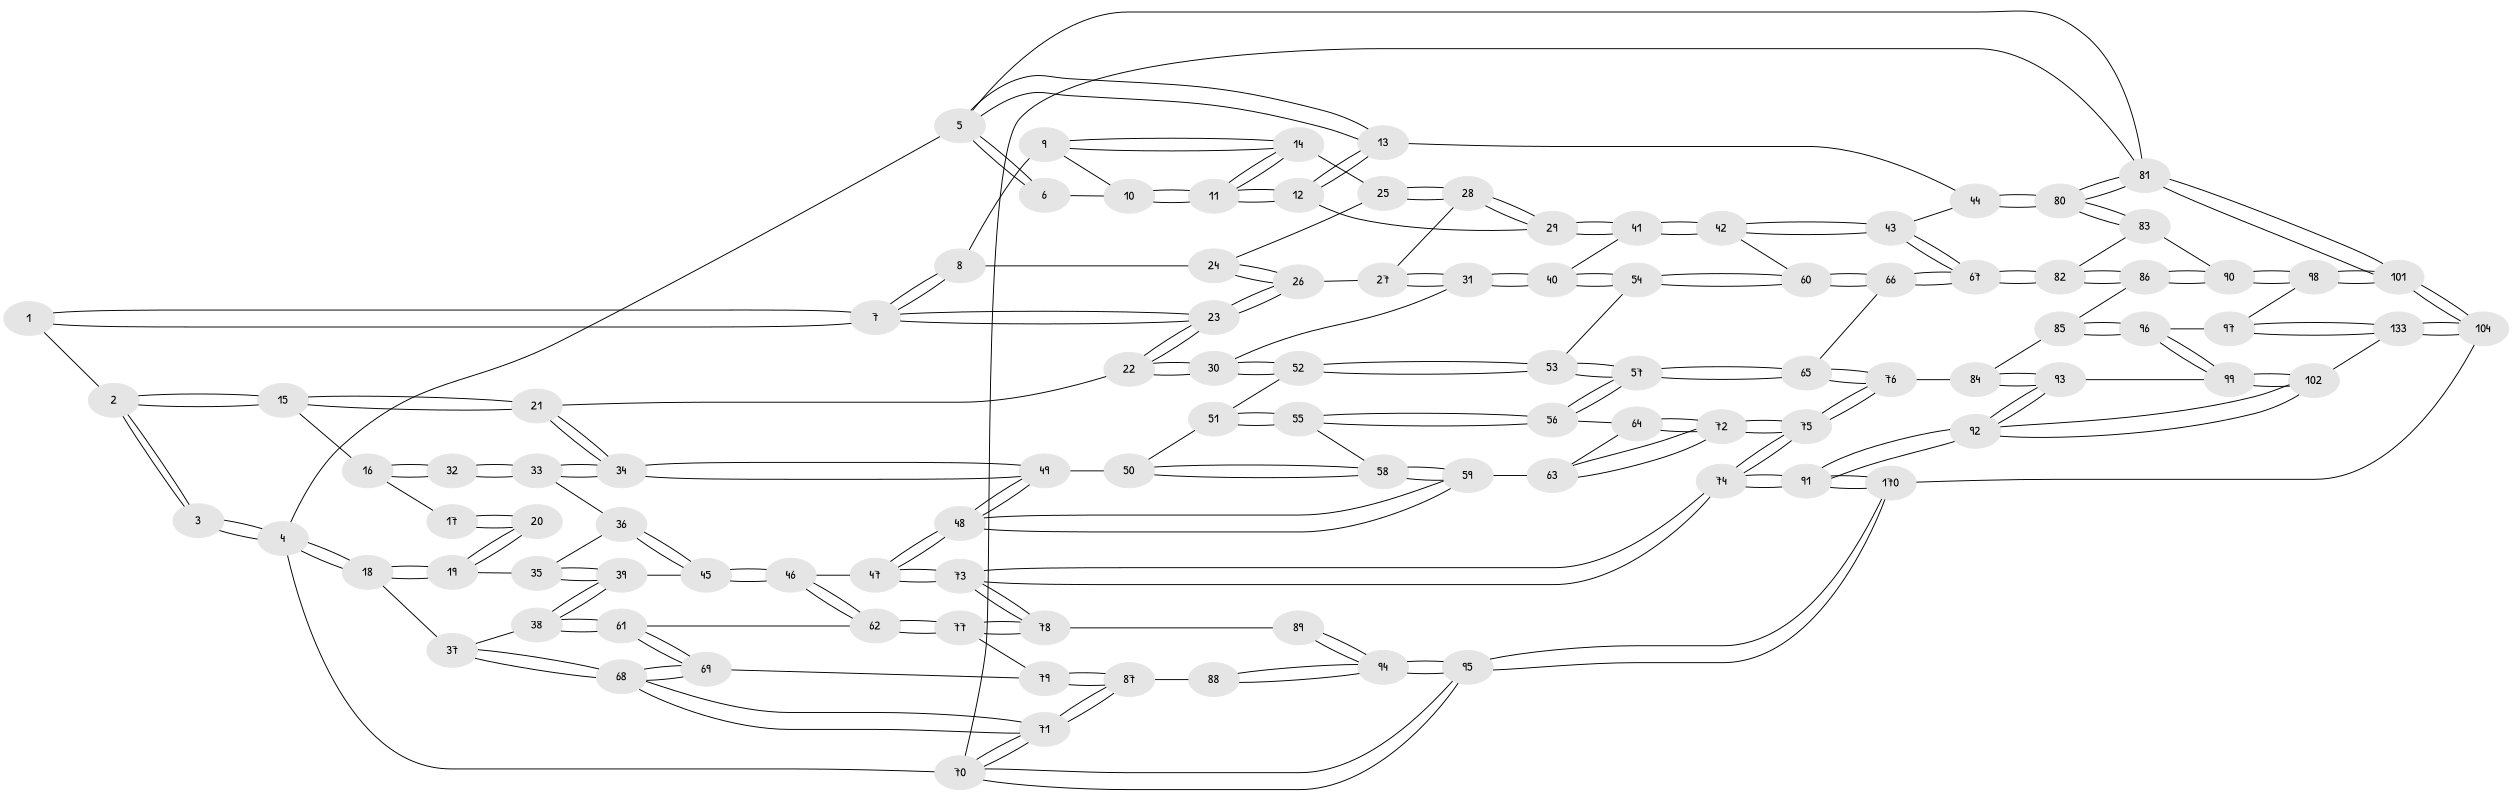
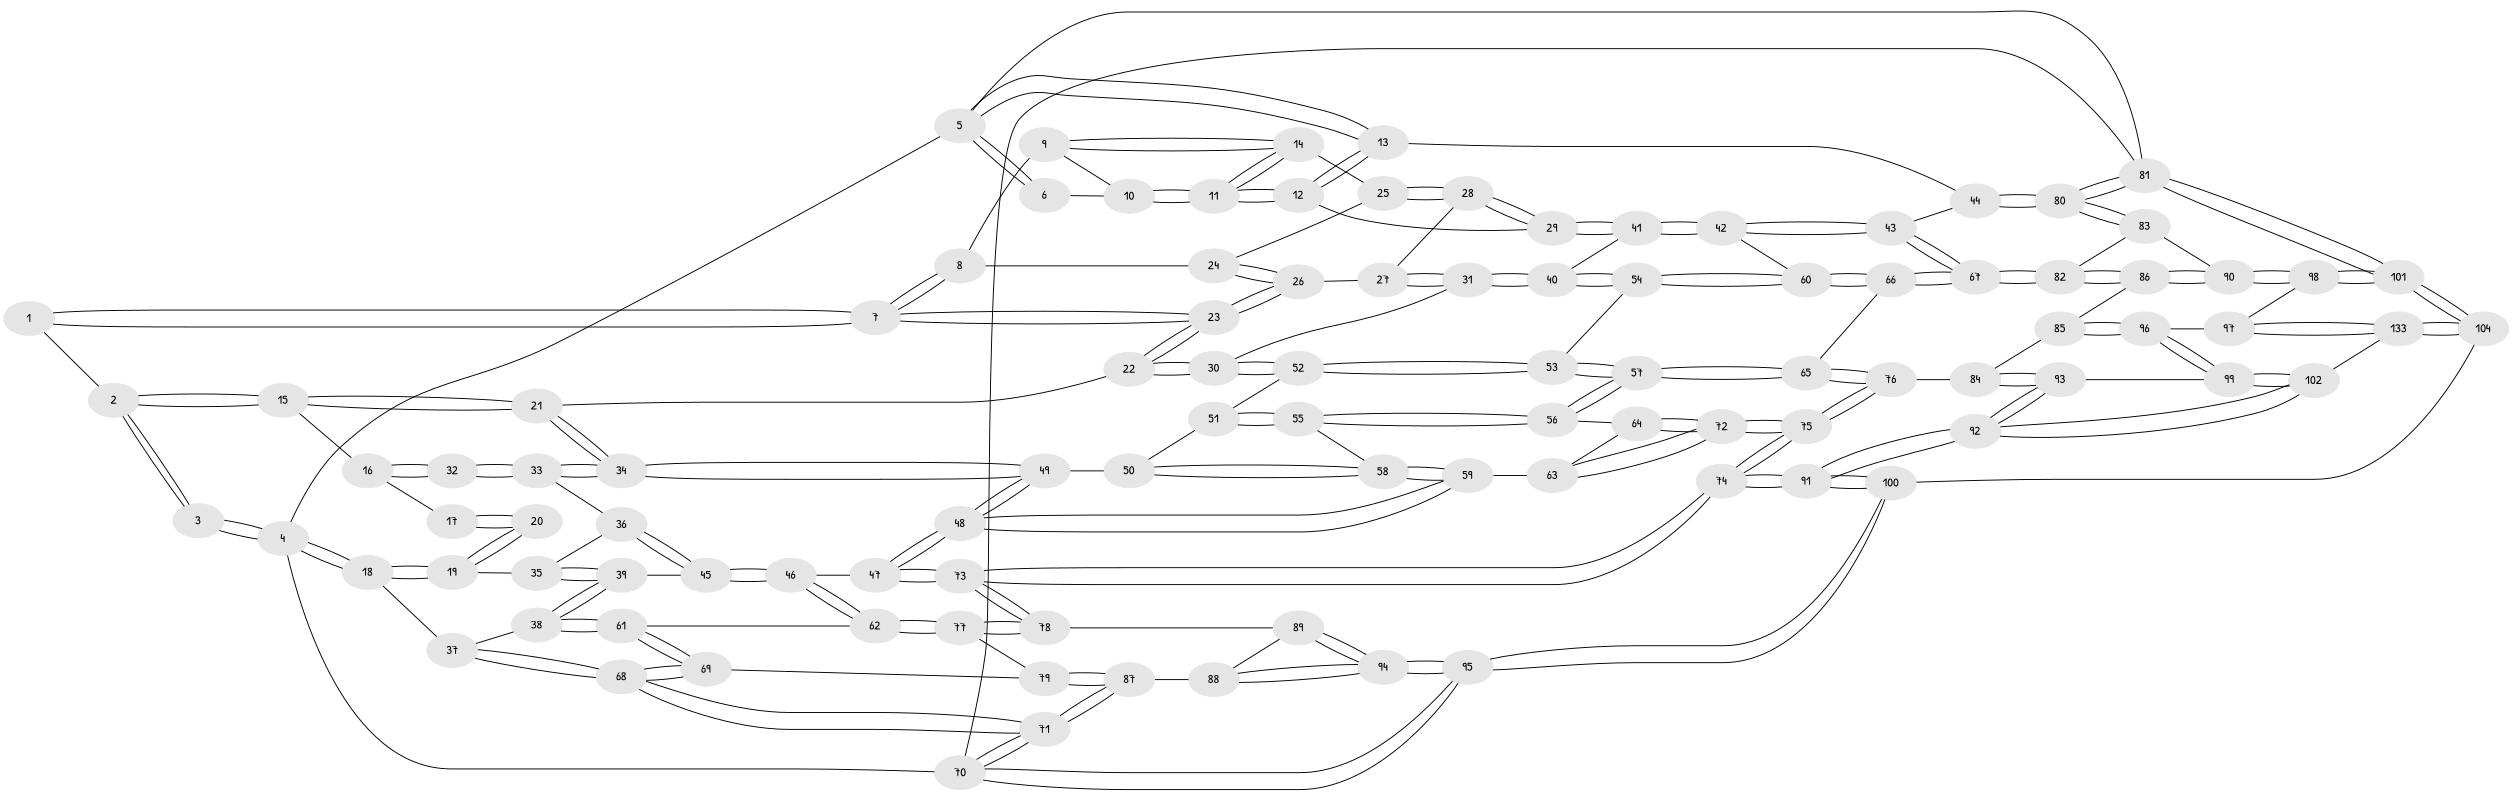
node "170": label "170" -> "100"
edge "89" -- "88": added
